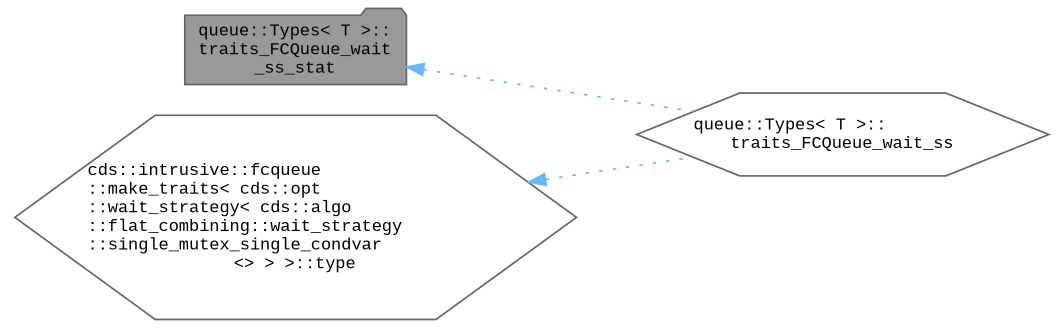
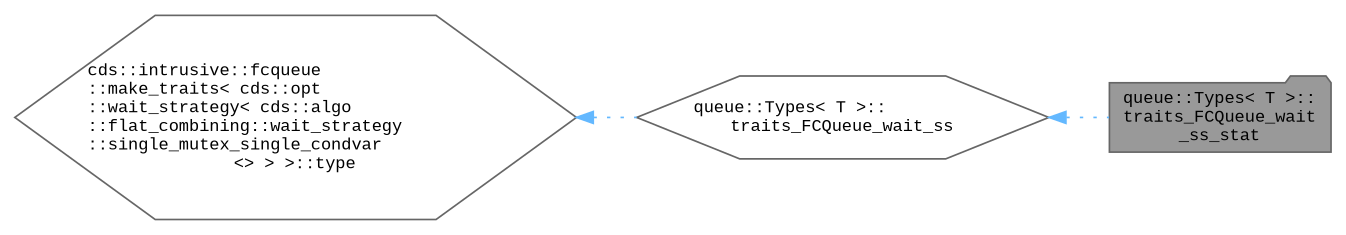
edge "queue::Types< T >:: traits_FCQueue_wait_ss" -> "queue::Types< T >:: traits_FCQueue_wait _ss_stat": reversed
